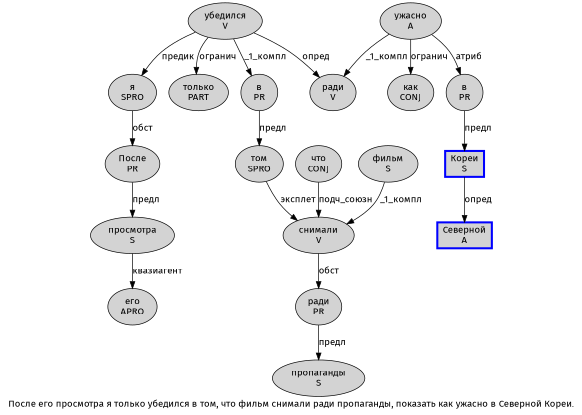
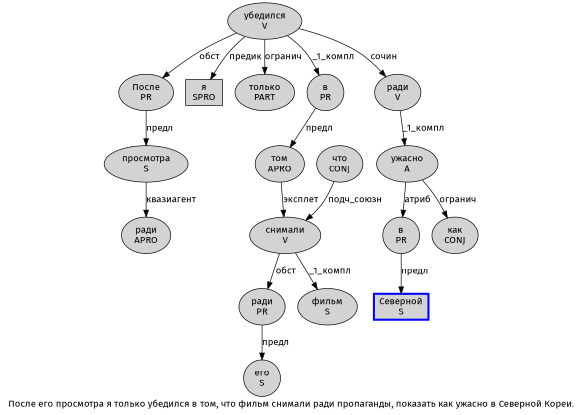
edge "ужасно A" -> "ради V": reversed
edge "убедился V" -> "ради V": label "опред" -> "сочин"
node "я SPRO": shape ellipse -> box
edge "я SPRO" -> "После PR": now "убедился V" -> "После PR"
node "том SPRO": label "том SPRO" -> "том APRO"
node "Кореи S": label "Кореи S" -> "Северной S"
edge "фильм S" -> "снимали V": reversed
node "Северной A": removed
node "его APRO": label "его APRO" -> "ради APRO"
node "пропаганды S": label "пропаганды S" -> "его S"
